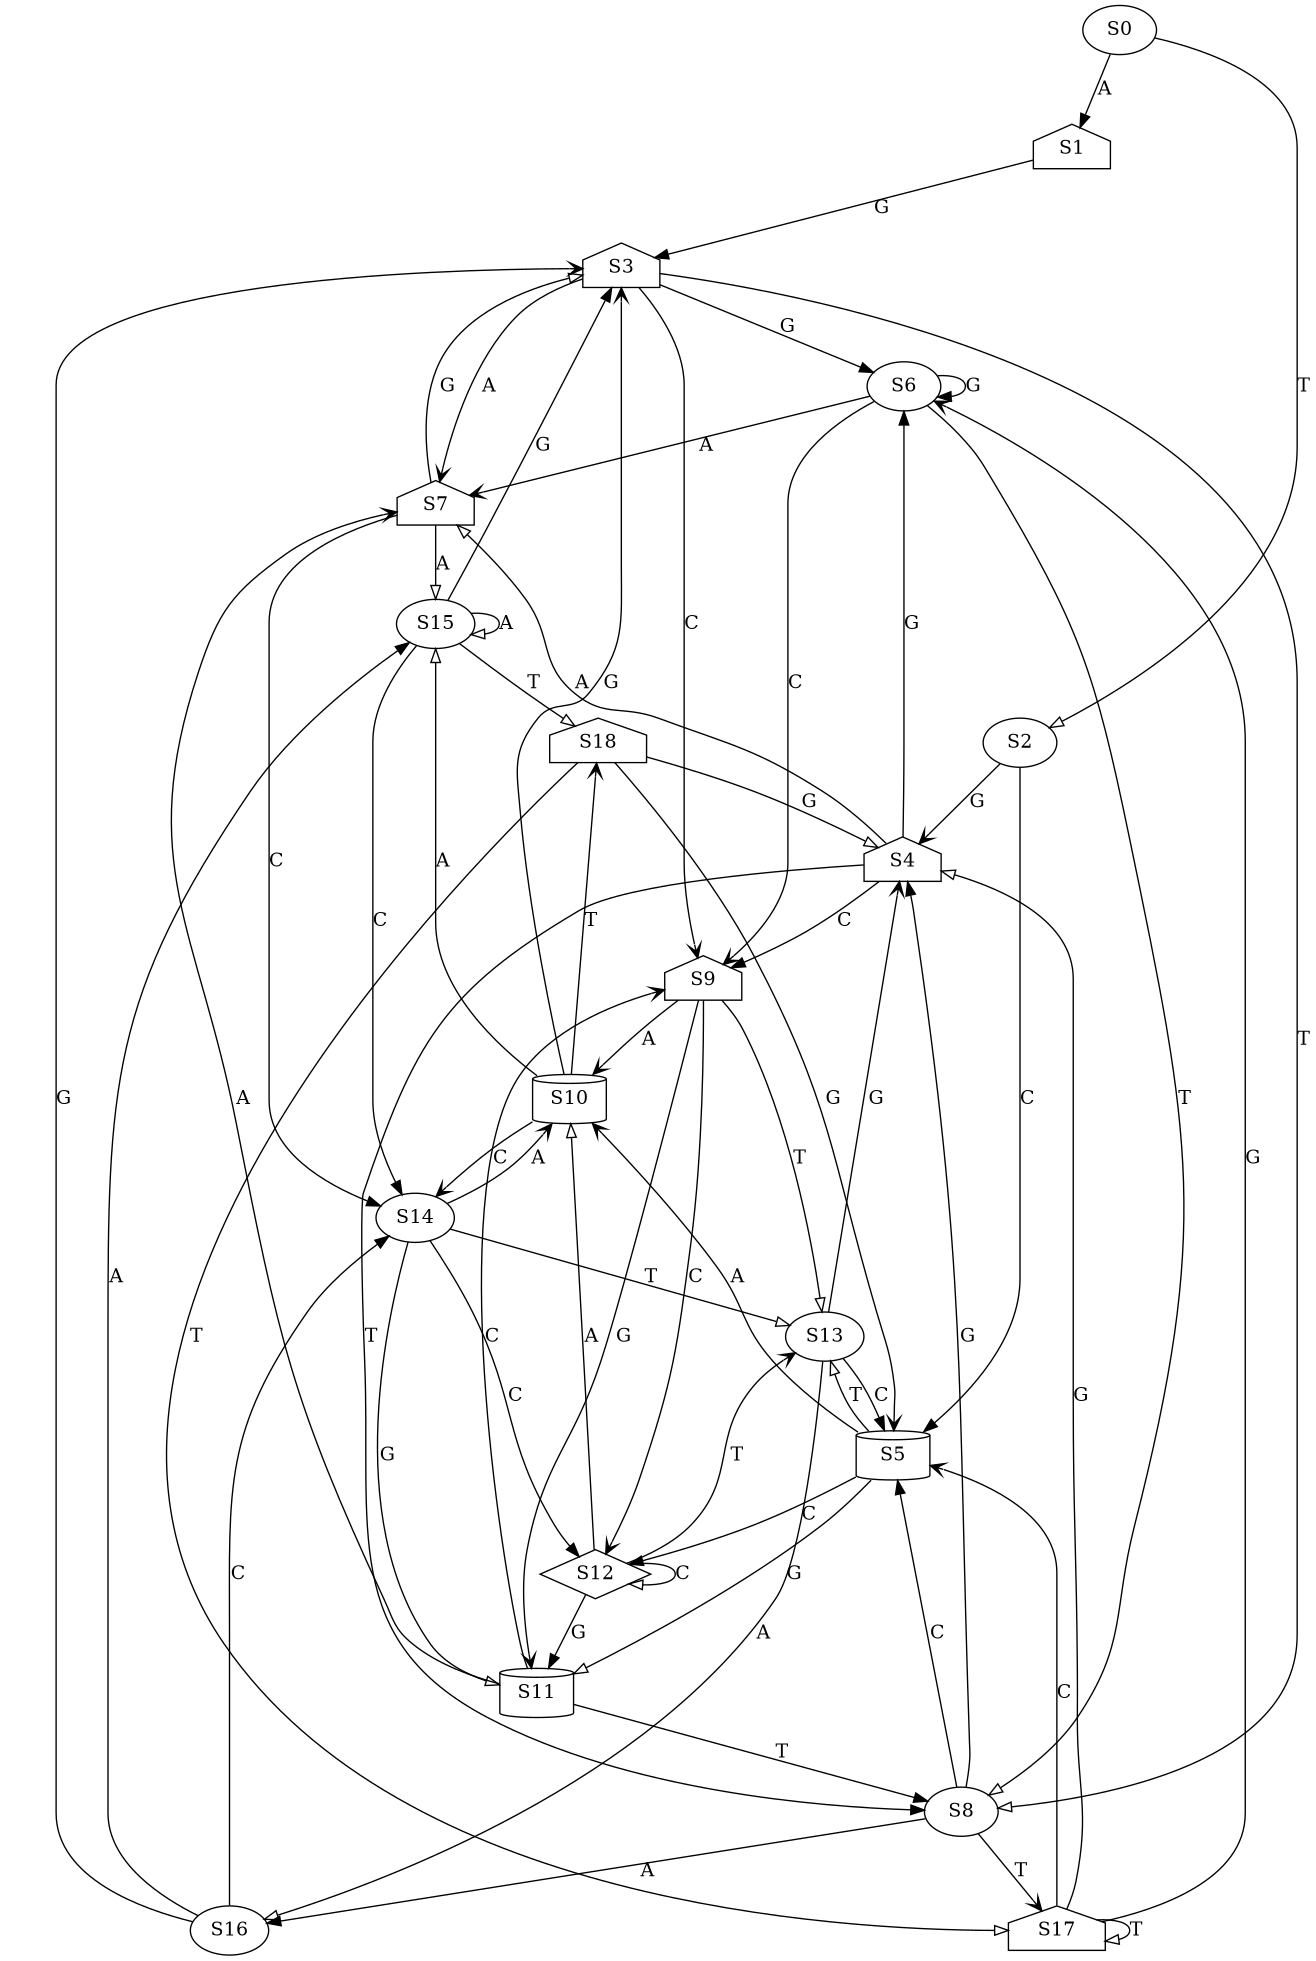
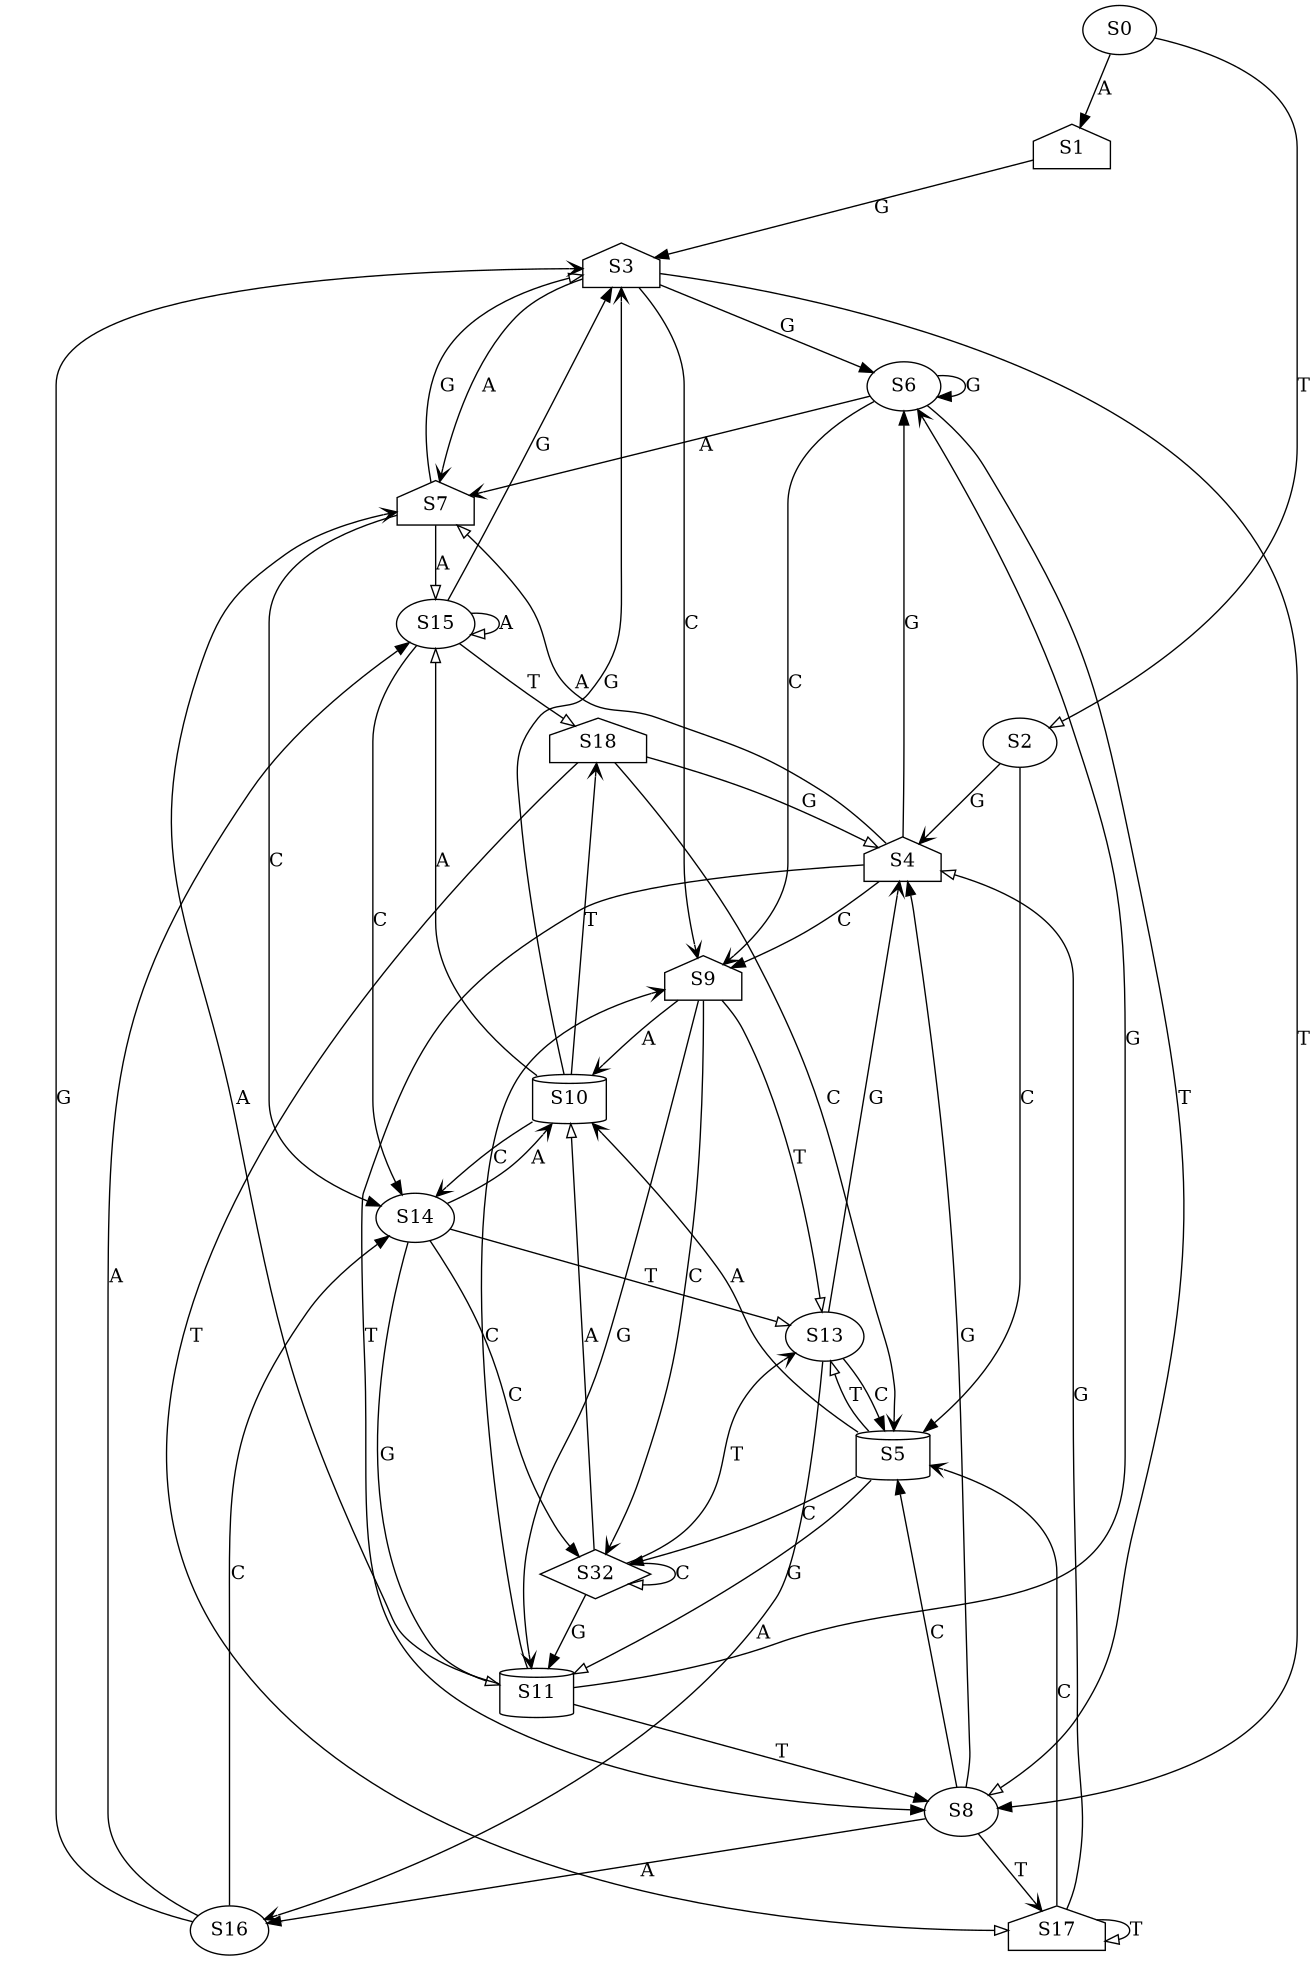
edge "S3" -> "S8": arrowhead onormal -> normal
edge "S18" -> "S5": label "G" -> "C"
edge "S17" -> "S6": now "S11" -> "S6"
node "S12": label "S12" -> "S32"
edge "S13" -> "S16": arrowhead onormal -> vee
